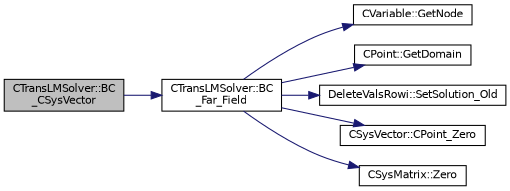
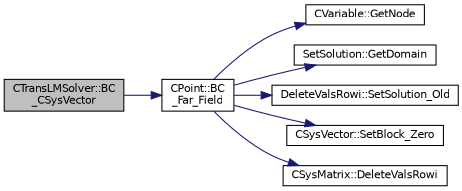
node "CPoint::GetDomain": label "CPoint::GetDomain" -> "SetSolution::GetDomain"
node "CTransLMSolver::BC _Far_Field": label "CTransLMSolver::BC _Far_Field" -> "CPoint::BC _Far_Field"
node "CSysVector::CPoint_Zero": label "CSysVector::CPoint_Zero" -> "CSysVector::SetBlock_Zero"
node "CSysMatrix::Zero": label "CSysMatrix::Zero" -> "CSysMatrix::DeleteValsRowi"
